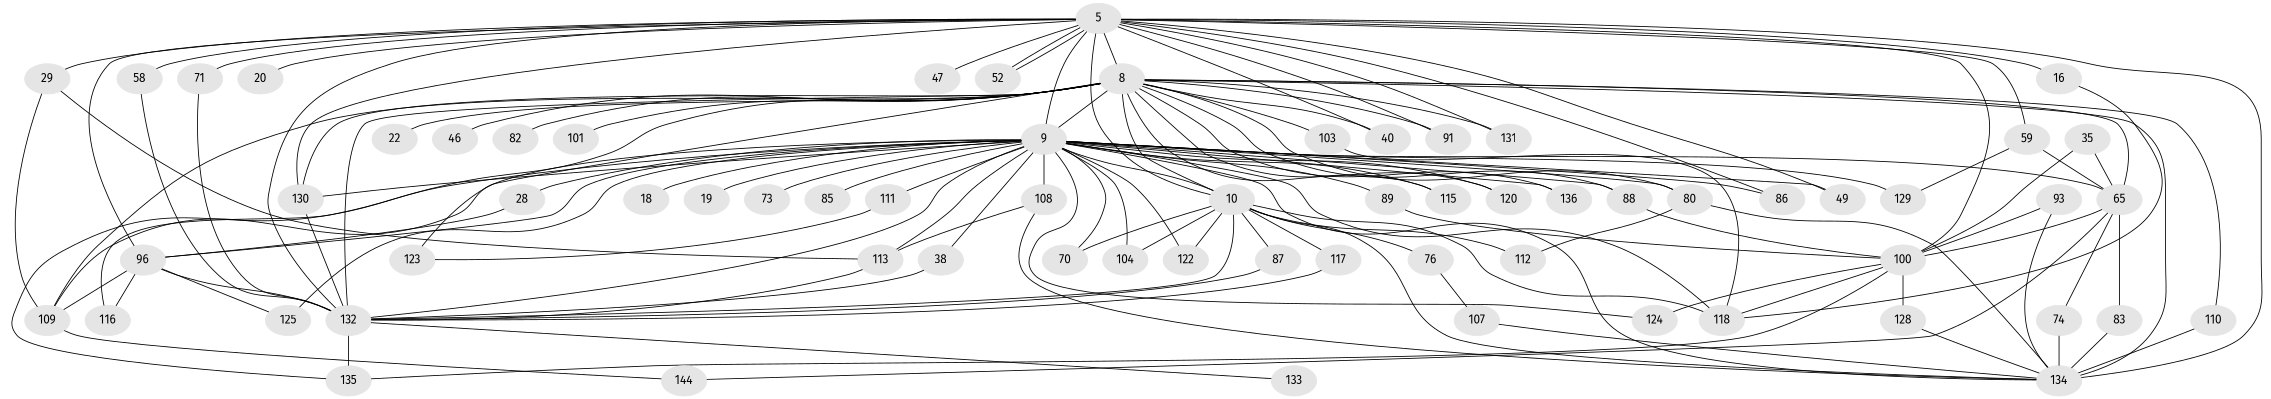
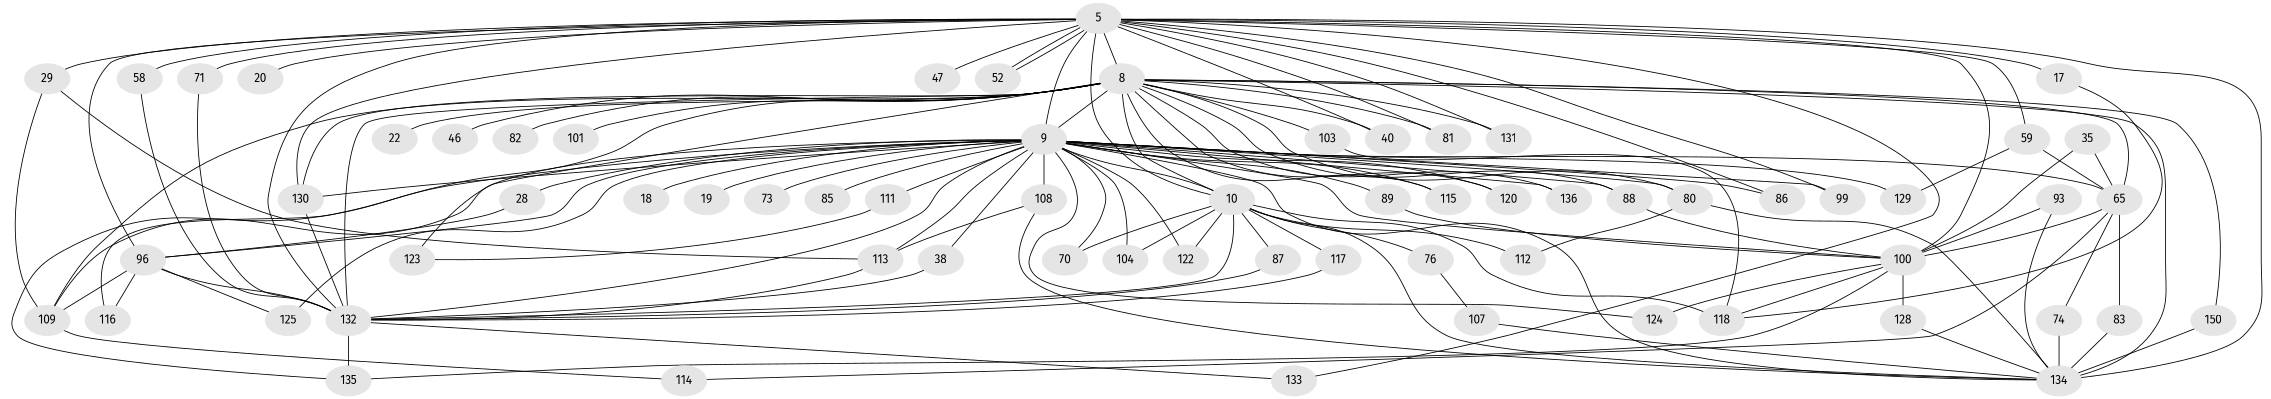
node "16": label "16" -> "17"
edge "5" -- "133": added
node "91": label "91" -> "81"
node "49": label "49" -> "99"
edge "9" -- "118": now "9" -- "100"
node "110": label "110" -> "150"
node "144": label "144" -> "114"
